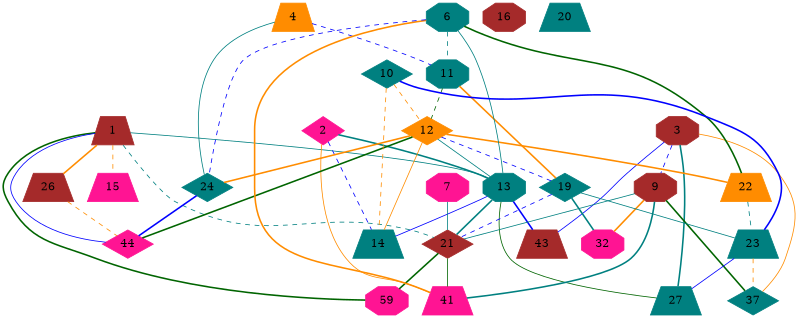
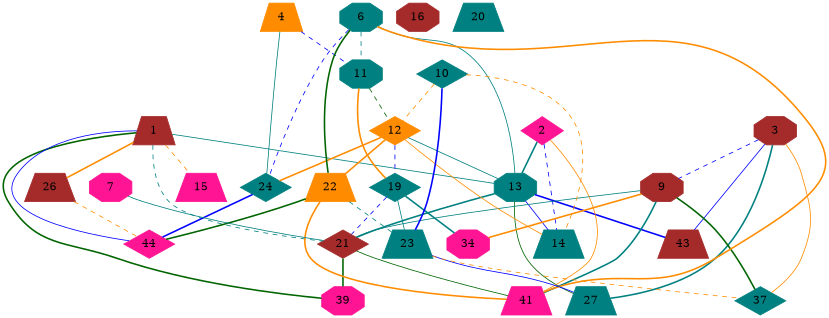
edge "12" -- "44": now "22" -- "44"
node "32": label "32" -> "34"
edge "22" -- "41": added
node "59": label "59" -> "39"
